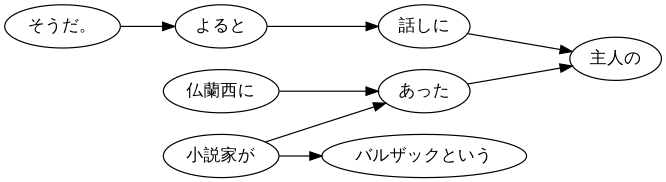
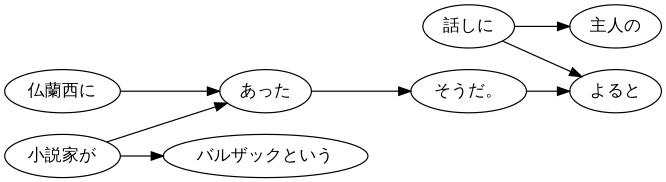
edge "よると" -> "話しに": reversed
edge "あった" -> "主人の": now "あった" -> "そうだ。"
